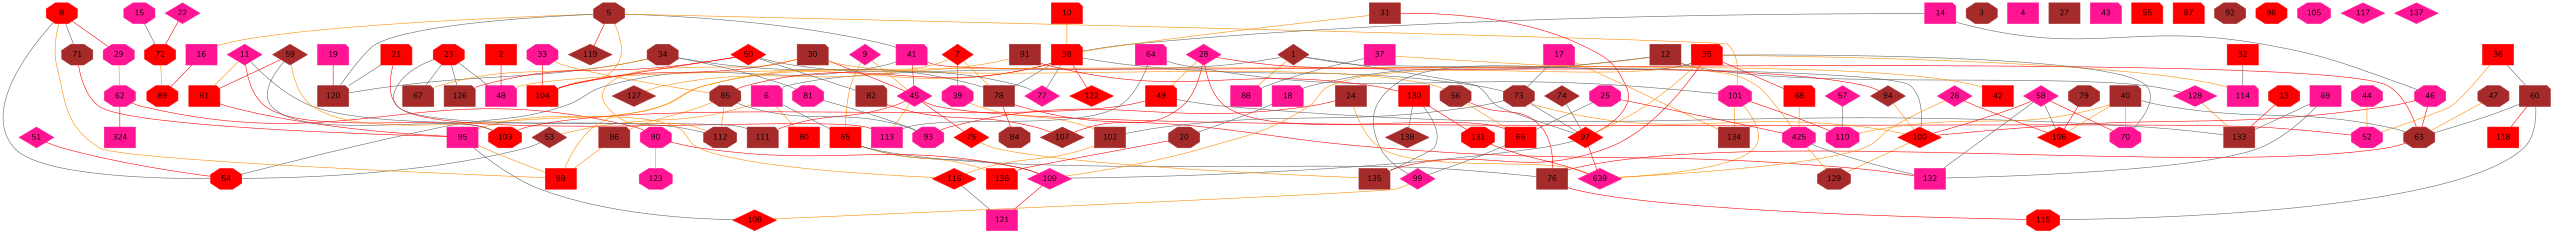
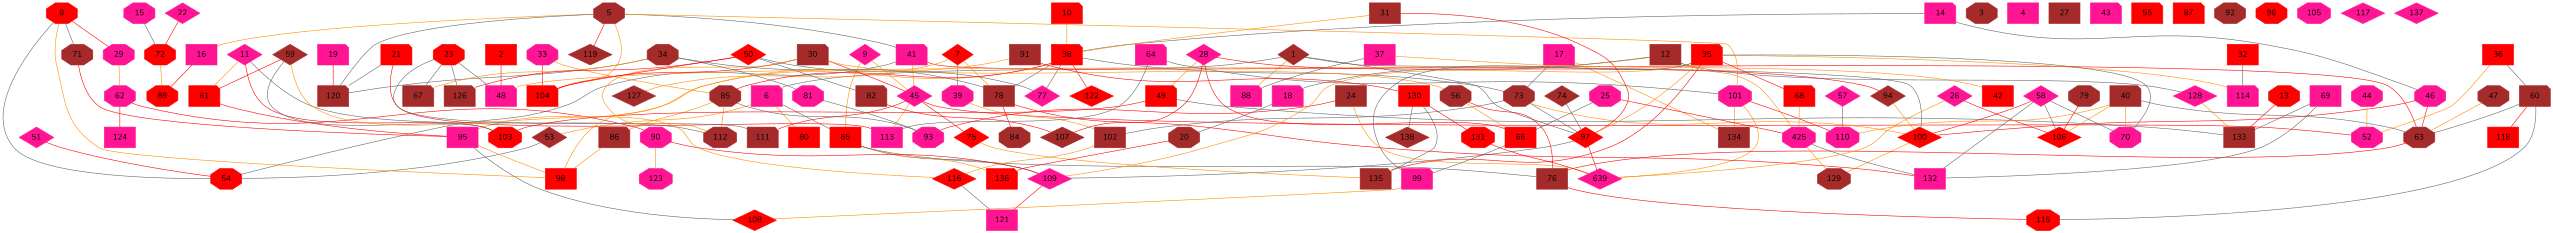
edge "41" -- "45": color red -> darkorange
edge "58" -- "70": color red -> gray40
node "324": label "324" -> "124"
node "99": shape diamond -> note
